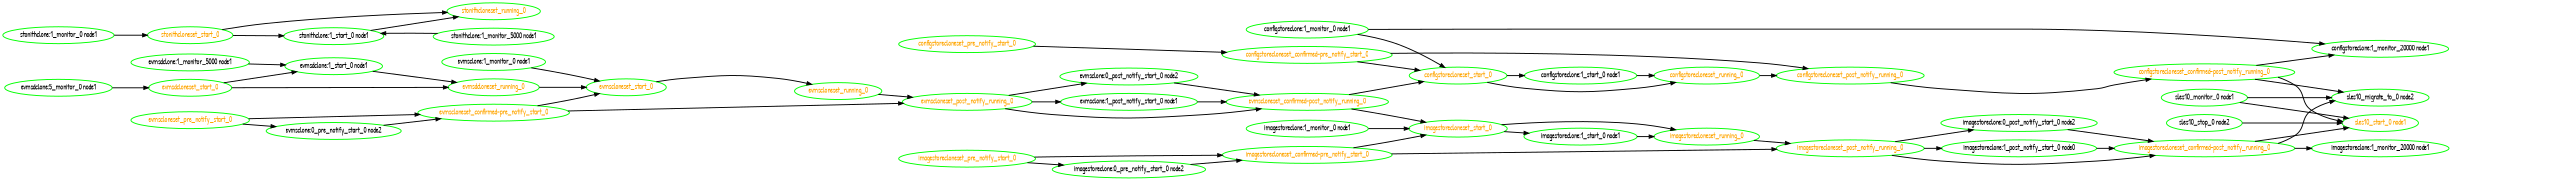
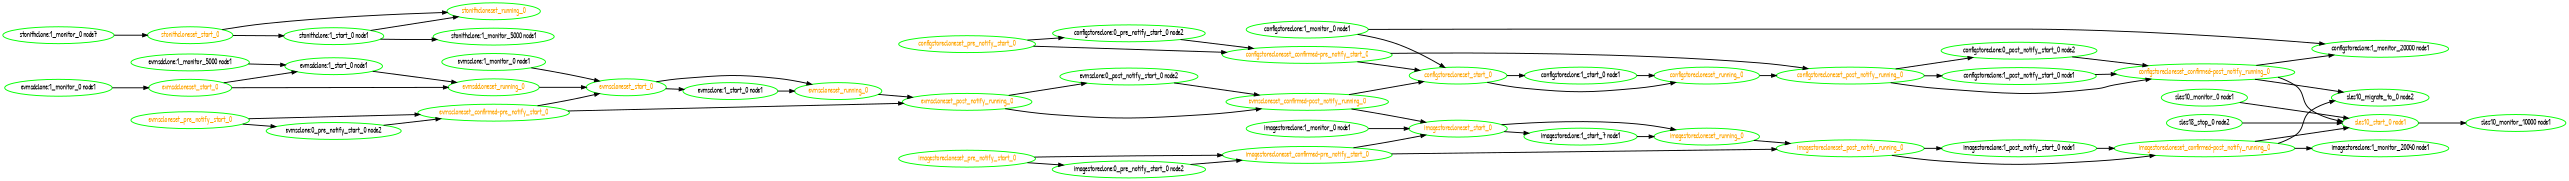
edge "stonithclone:1_monitor_5000 node1" -> "stonithclone:1_start_0 node1": reversed
node "configstoreclone:0_pre_notify_start_0 node2": added
node "stonithclone:1_monitor_0 node1": label "stonithclone:1_monitor_0 node1" -> "stonithclone:1_monitor_0 node7"
node "configstoreclone:0_post_notify_start_0 node2": added
node "configstoreclone:1_post_notify_start_0 node1": added
node "evmsdclone:5_monitor_0 node1": label "evmsdclone:5_monitor_0 node1" -> "evmsdclone:1_monitor_0 node1"
node "evmsclone:1_start_0 node1": added
edge "sles10_monitor_0 node1" -> "sles10_migrate_to_0 node2": removed
node "evmsclone:1_post_notify_start_0 node1": removed
node "imagestoreclone:0_post_notify_start_0 node2": removed
node "sles10_stop_0 node2": label "sles10_stop_0 node2" -> "sles18_stop_0 node2"
node "sles10_monitor_10000 node1": added
node "imagestoreclone:1_start_0 node1": label "imagestoreclone:1_start_0 node1" -> "imagestoreclone:1_start_7 node1"
node "imagestoreclone:1_post_notify_start_0 node0": label "imagestoreclone:1_post_notify_start_0 node0" -> "imagestoreclone:1_post_notify_start_0 node1"
node "imagestoreclone:1_monitor_20000 node1": label "imagestoreclone:1_monitor_20000 node1" -> "imagestoreclone:1_monitor_20040 node1"
